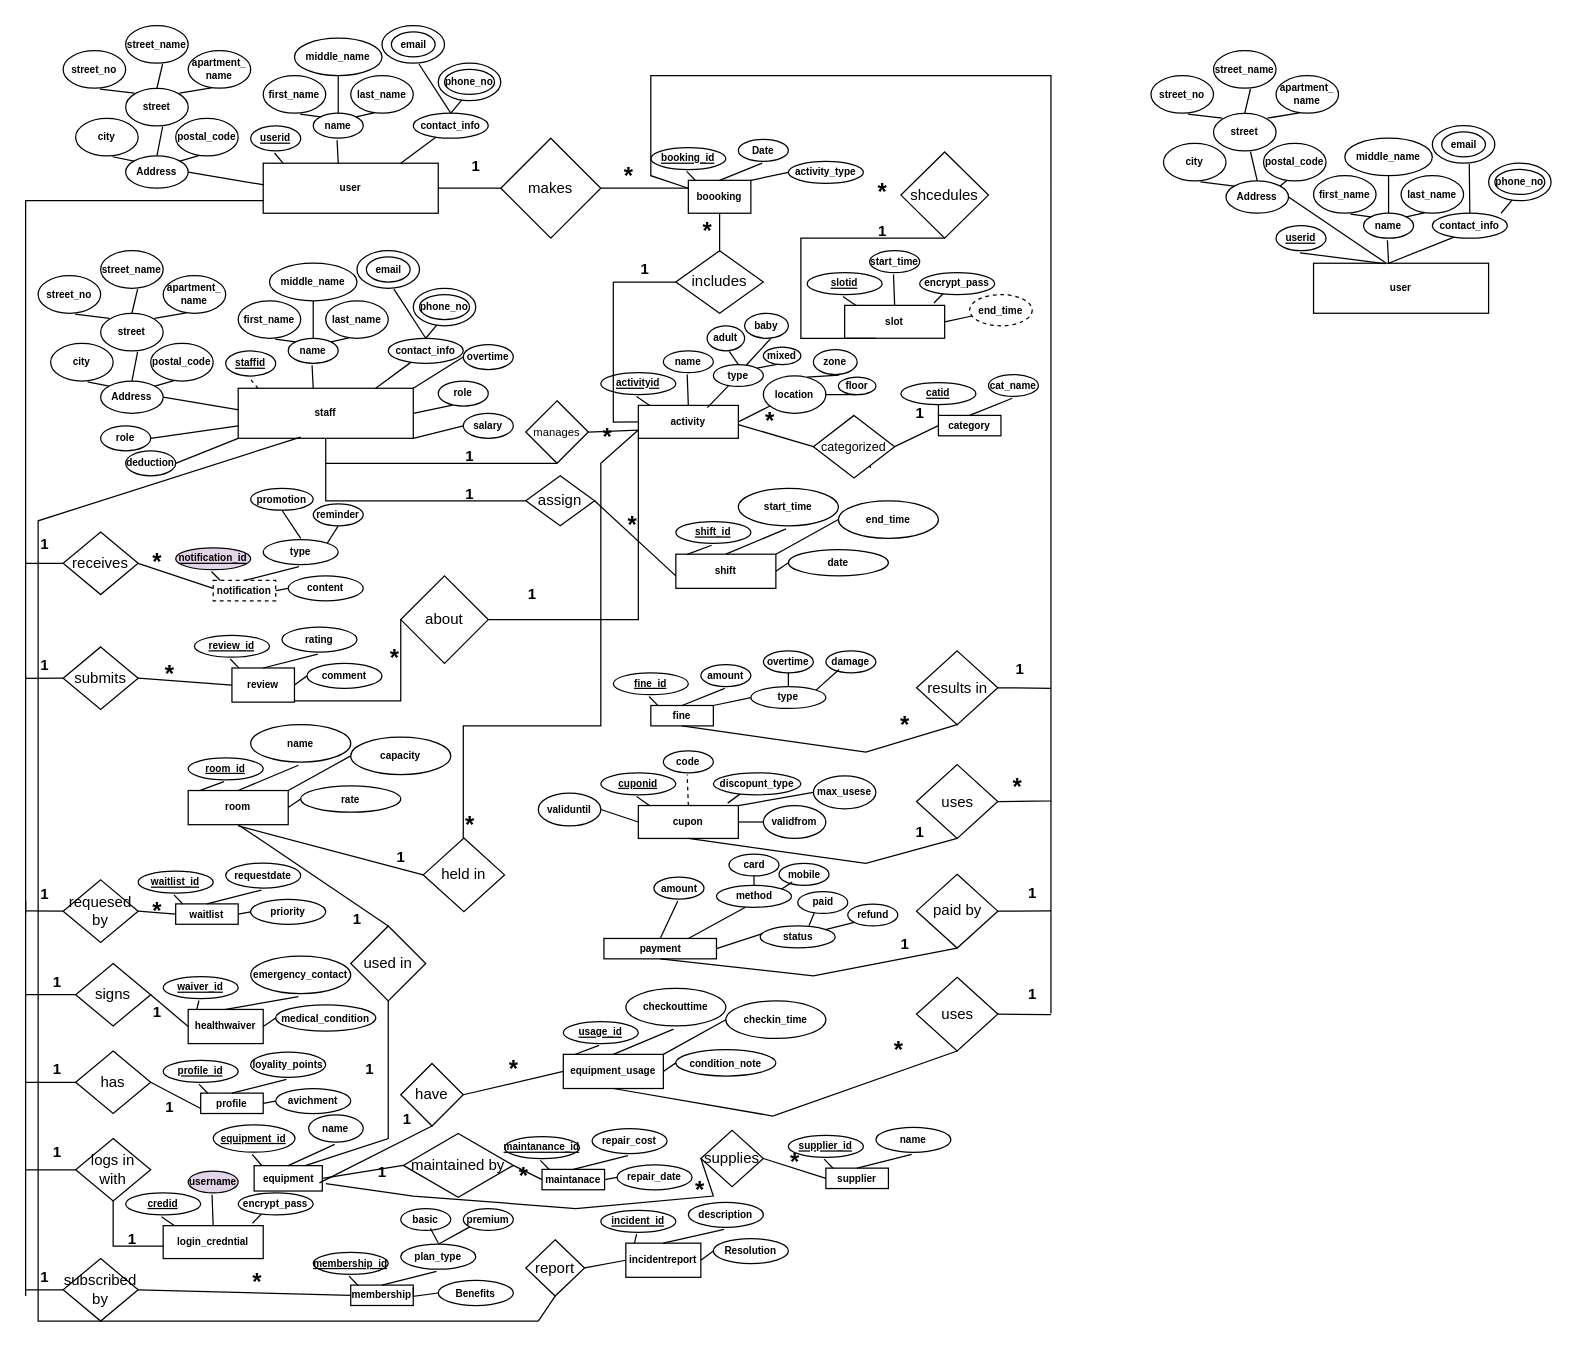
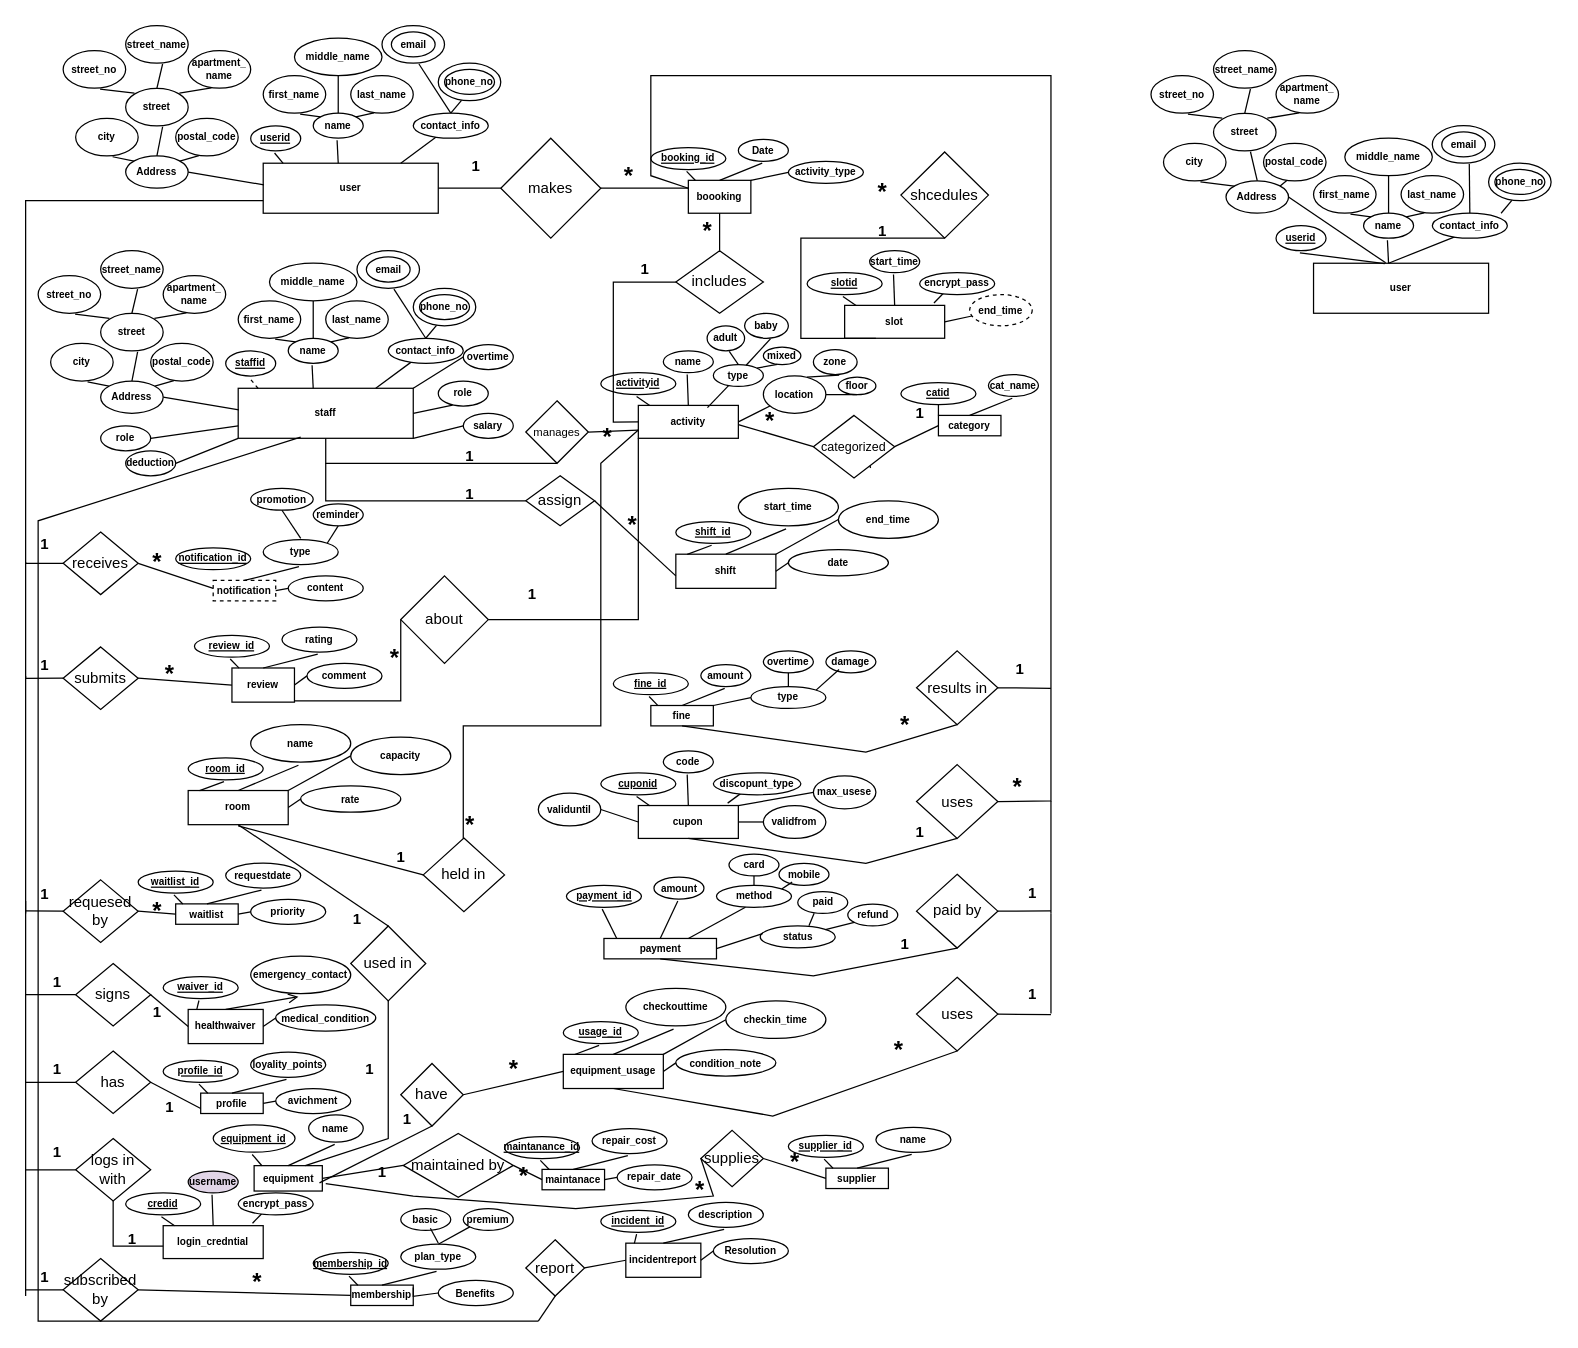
node "notification_id": fillcolor #e1d5e7 -> #ffffff
edge "notification_id" -- "notification": removed
edge "code" -- "cupon": style dashed -> solid
node "payment_id": added
edge "payment_id" -- "payment": added
edge "emergency_contact" -- "healthwaiver": arrowhead none -> open
